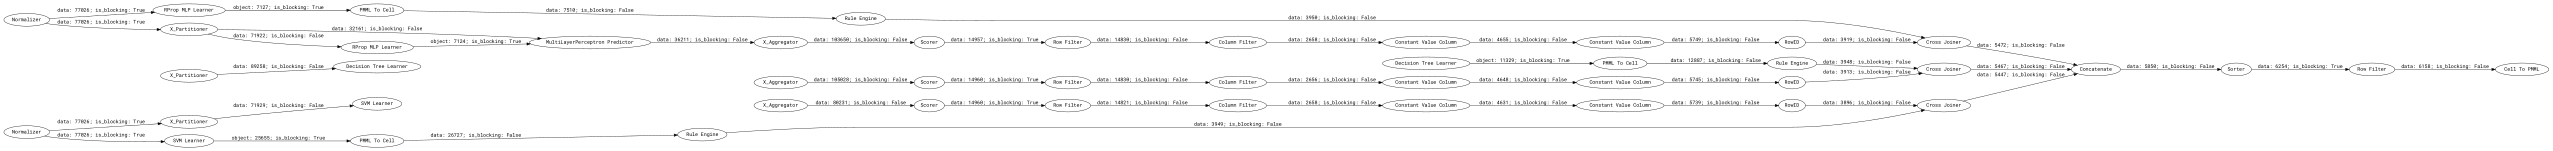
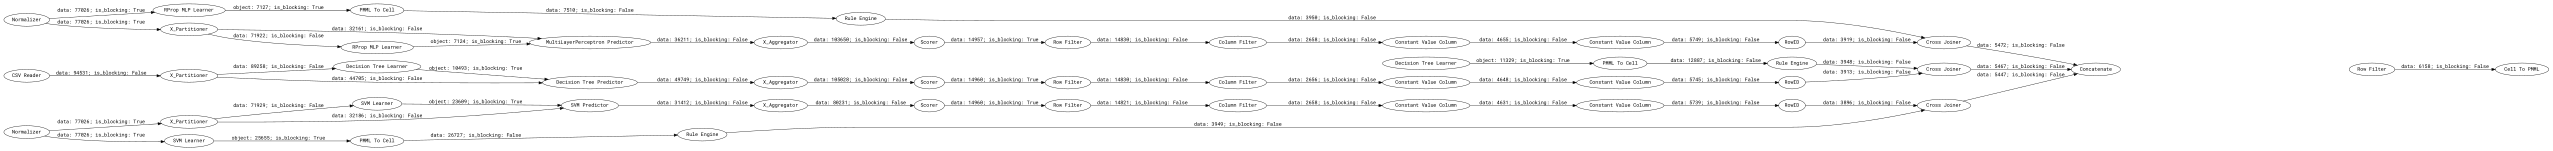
node "Sorter": removed
node "CSV Reader": added
node "Decision Tree Predictor": added
node "SVM Predictor": added
